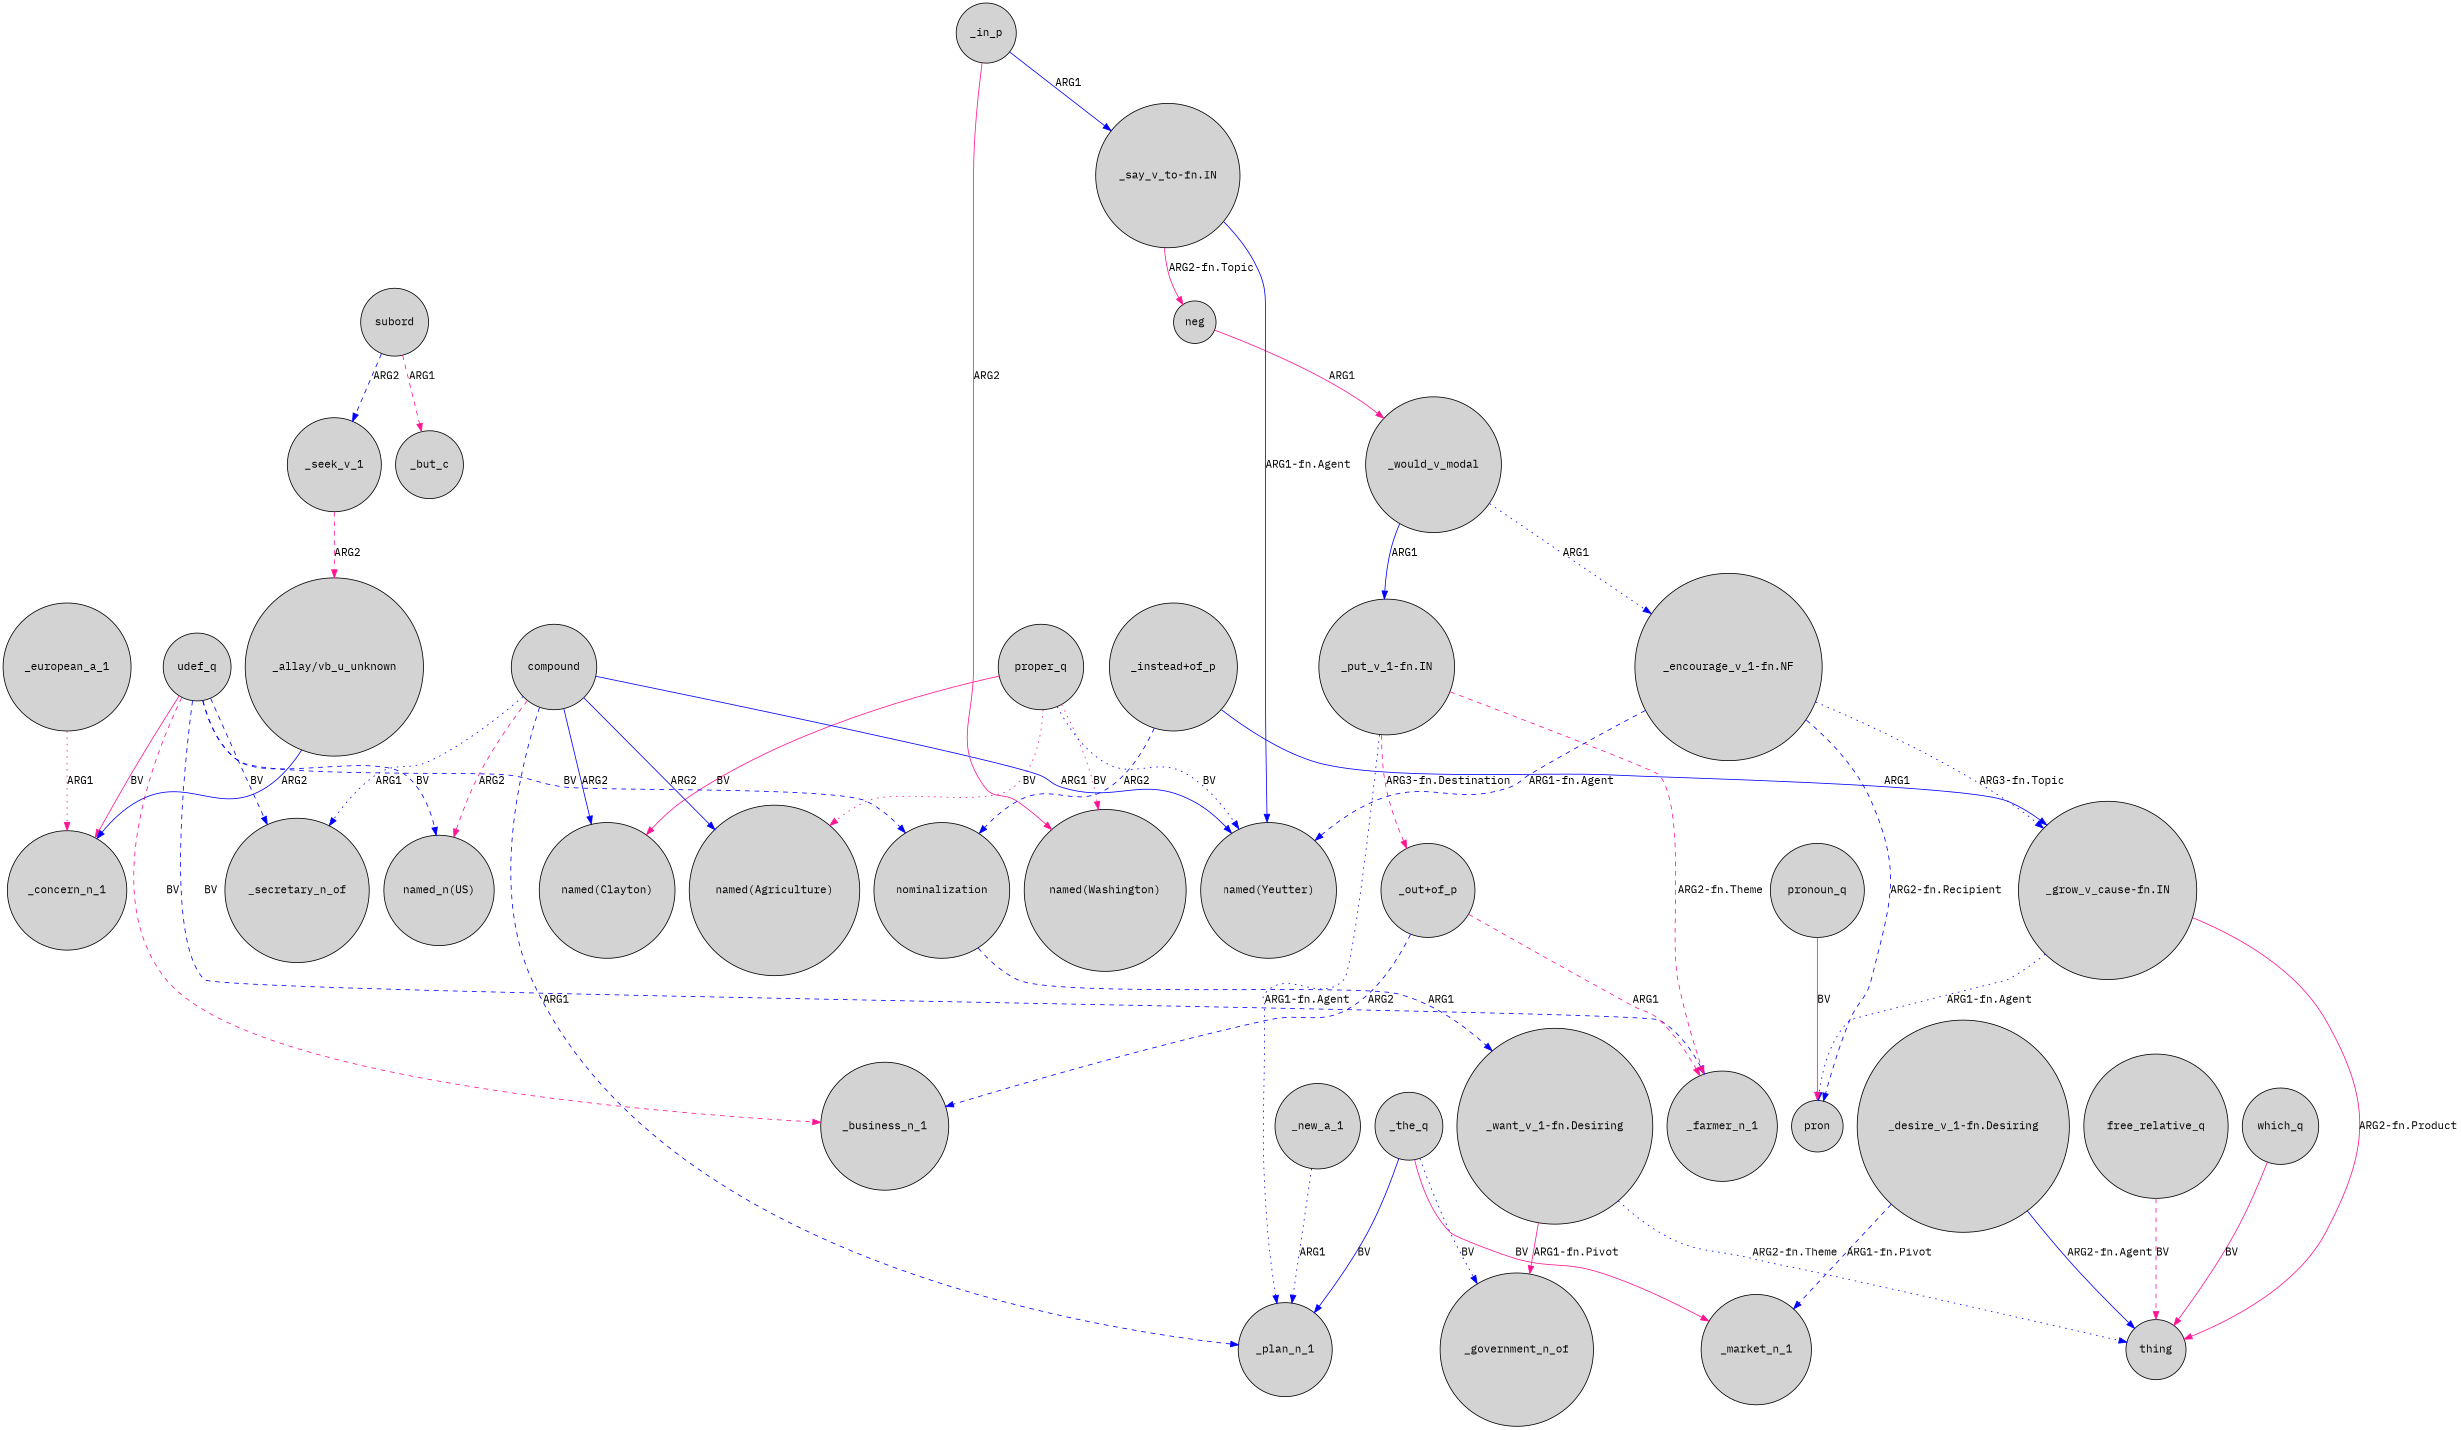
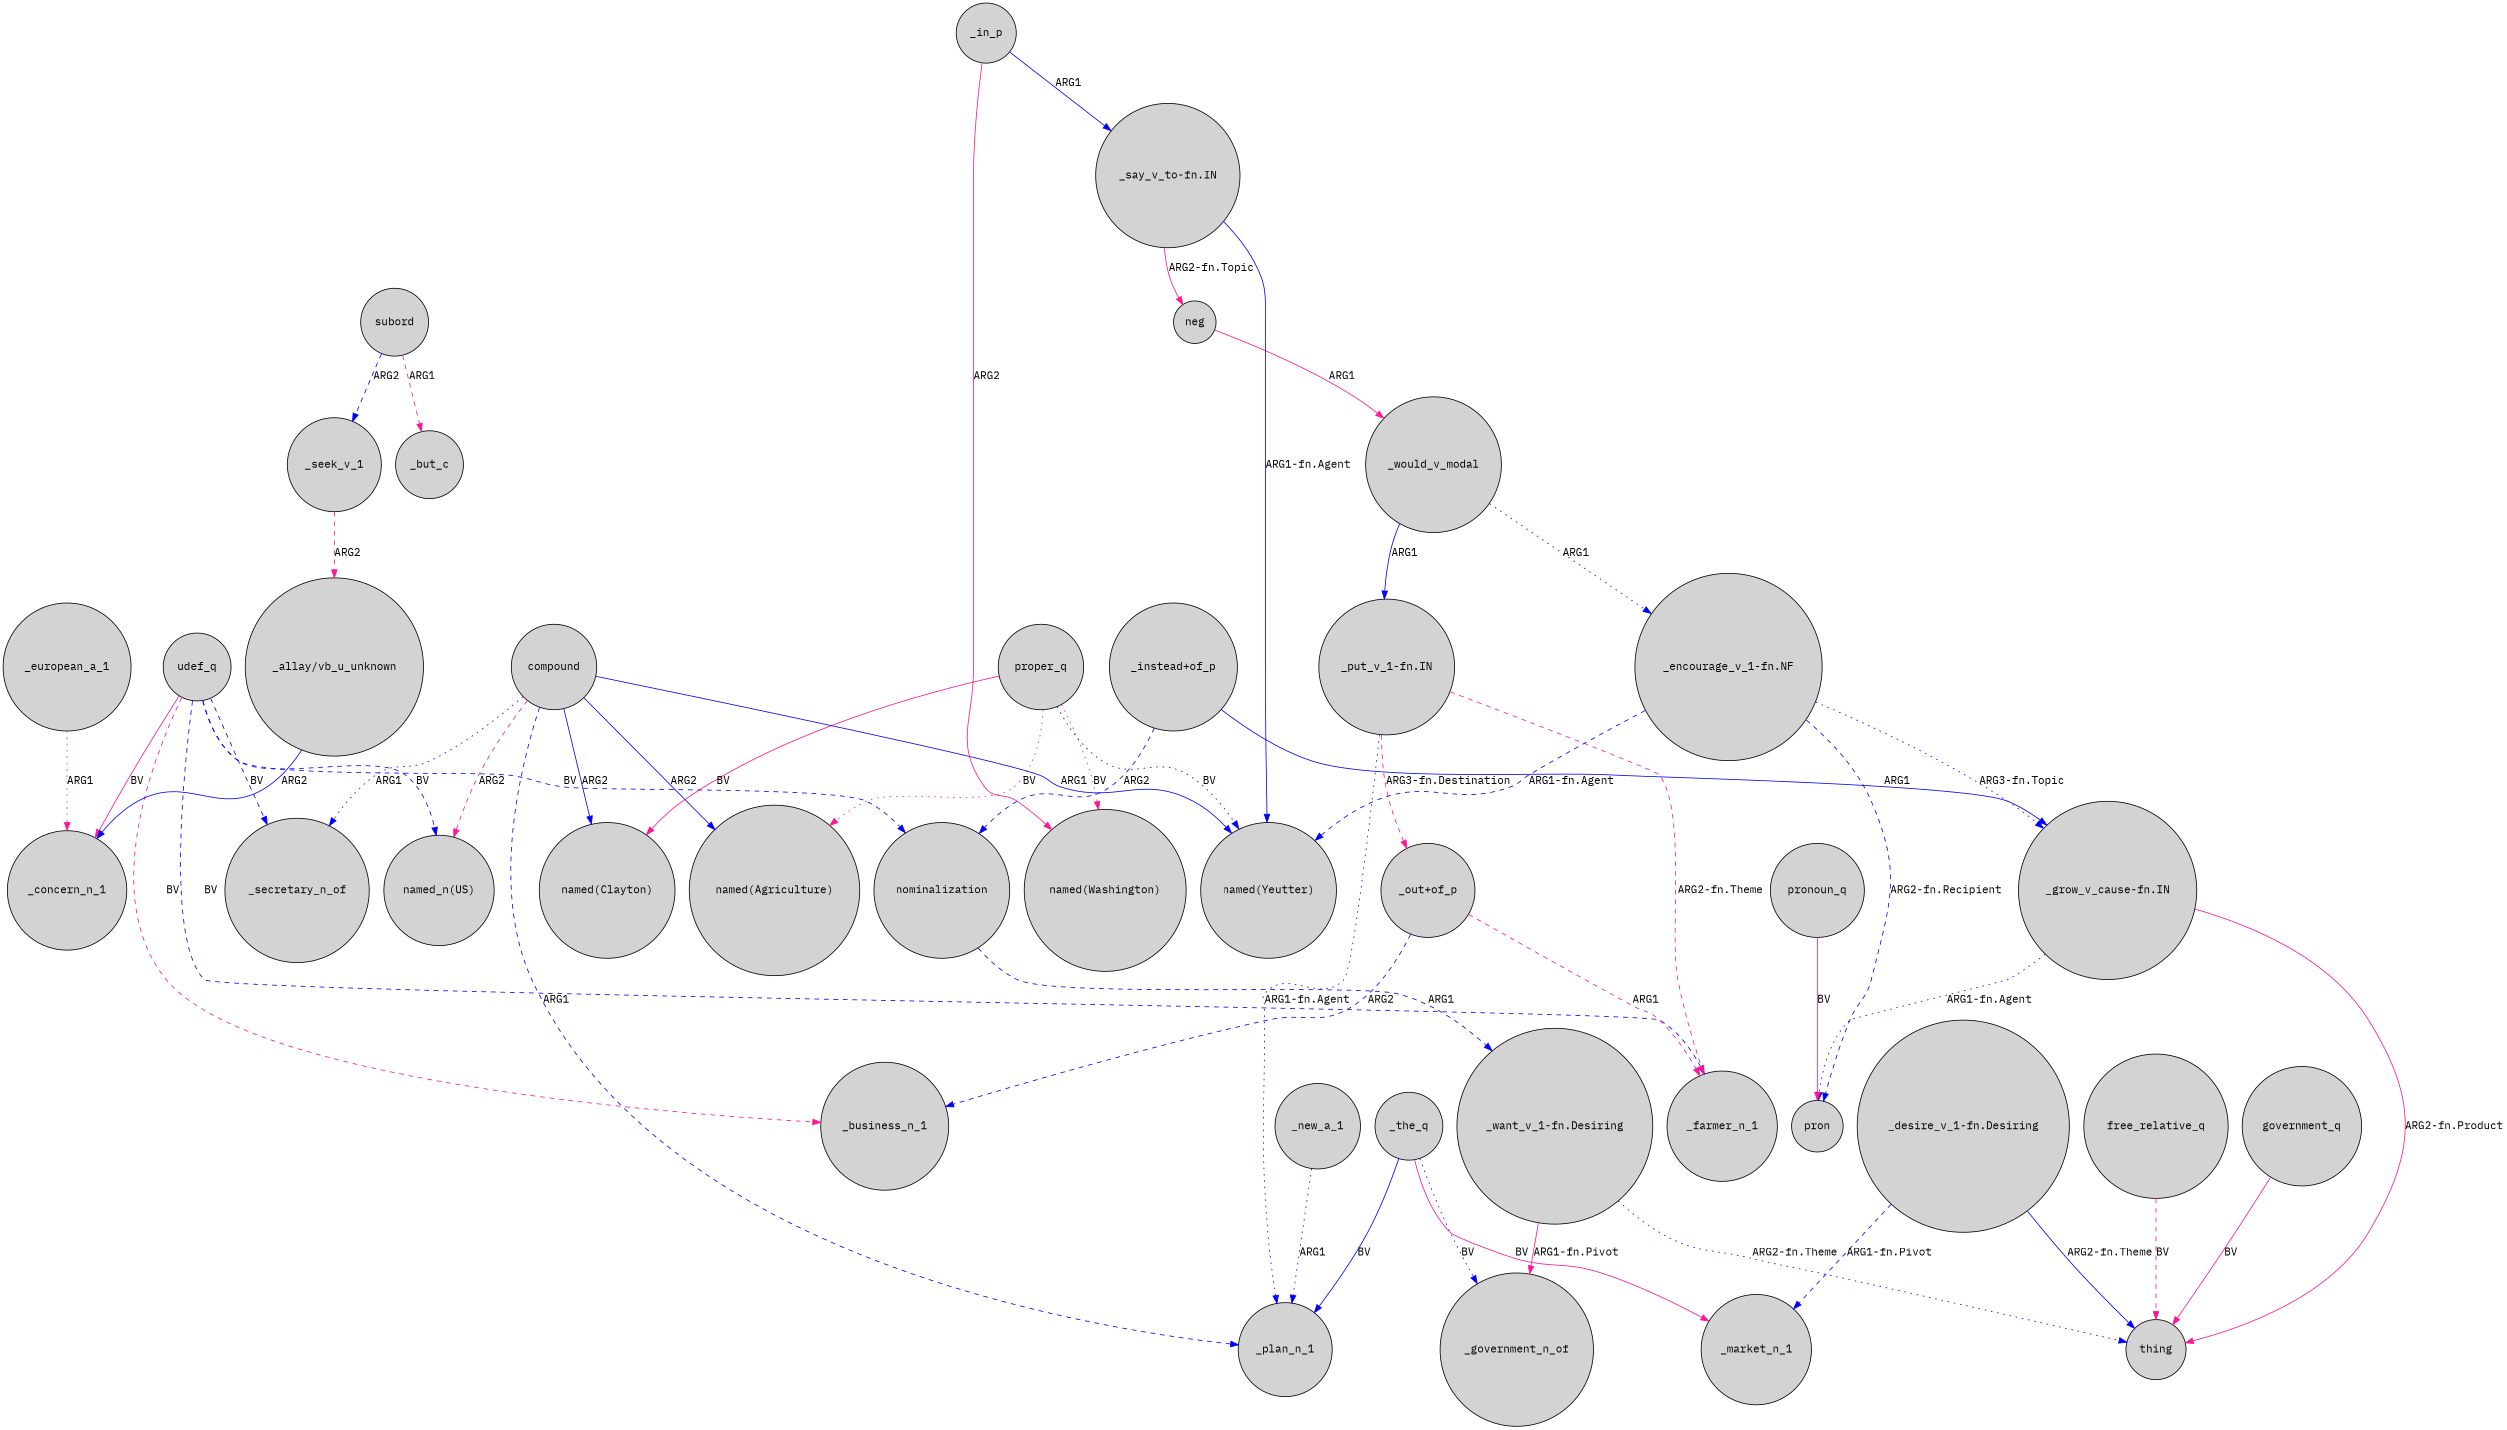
node "which_q": label "which_q" -> "government_q"
edge "_desire_v_1-fn.Desiring" -> "thing": label "ARG2-fn.Agent" -> "ARG2-fn.Theme"
